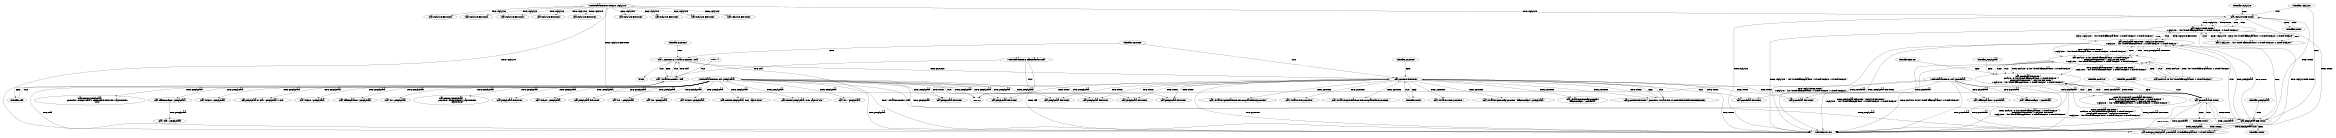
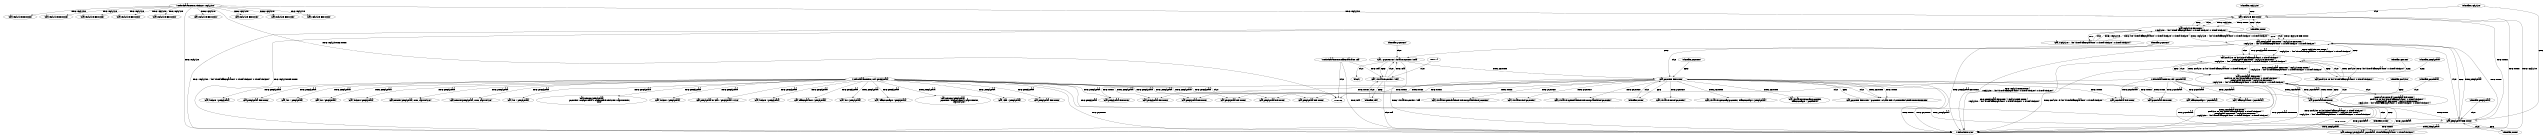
edge "(Call,(effect_config_t *)pReplyData)" -> "(Call,(char *)pReplyData)": now "(MethodParameterIn,void *pReplyData)" -> "(Call,(char *)pReplyData)"
edge "(Call,(VisualizerContext *)self)" -> "(MethodReturn,int)": label "DDG: self" -> "AST: self"
edge "(MethodParameterIn,void *pReplyData)" -> "(MethodReturn,int)": label "DDG: pReplyData" -> "DDG: pContext"
edge "(MethodParameterIn,void *pCmdData)" -> "(MethodReturn,int)": removed, label "DDG: pCmdData"
